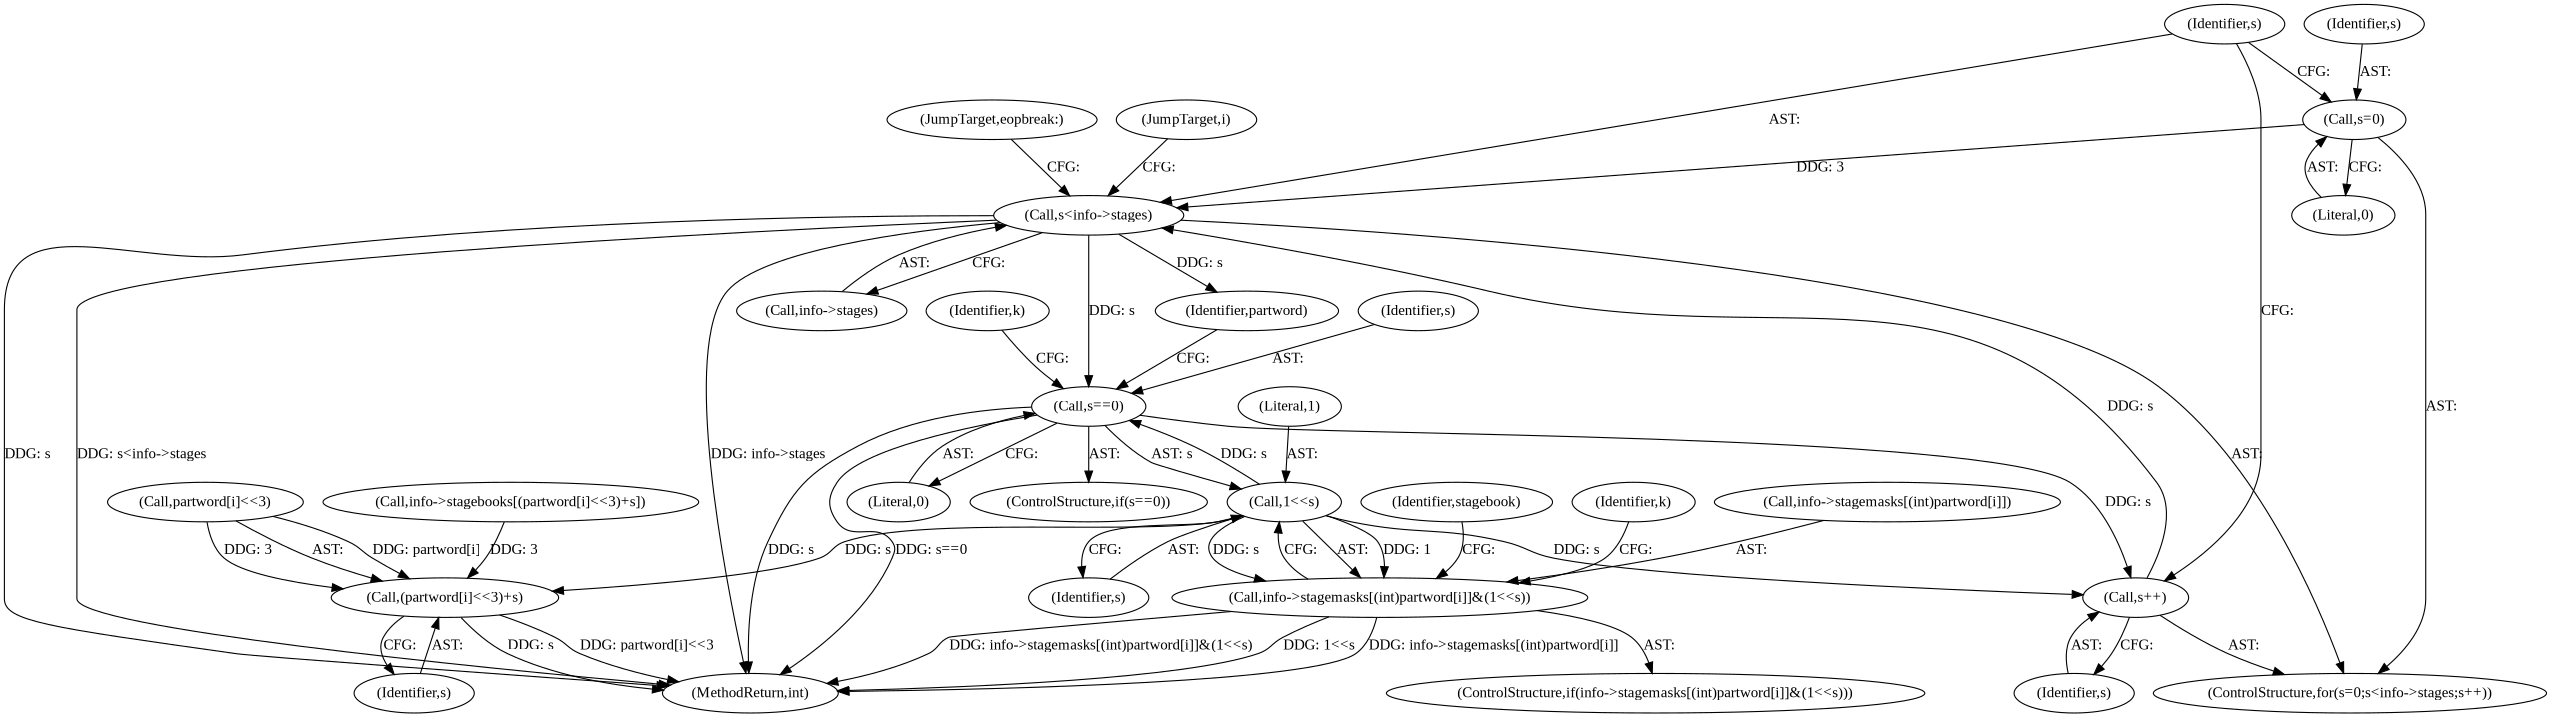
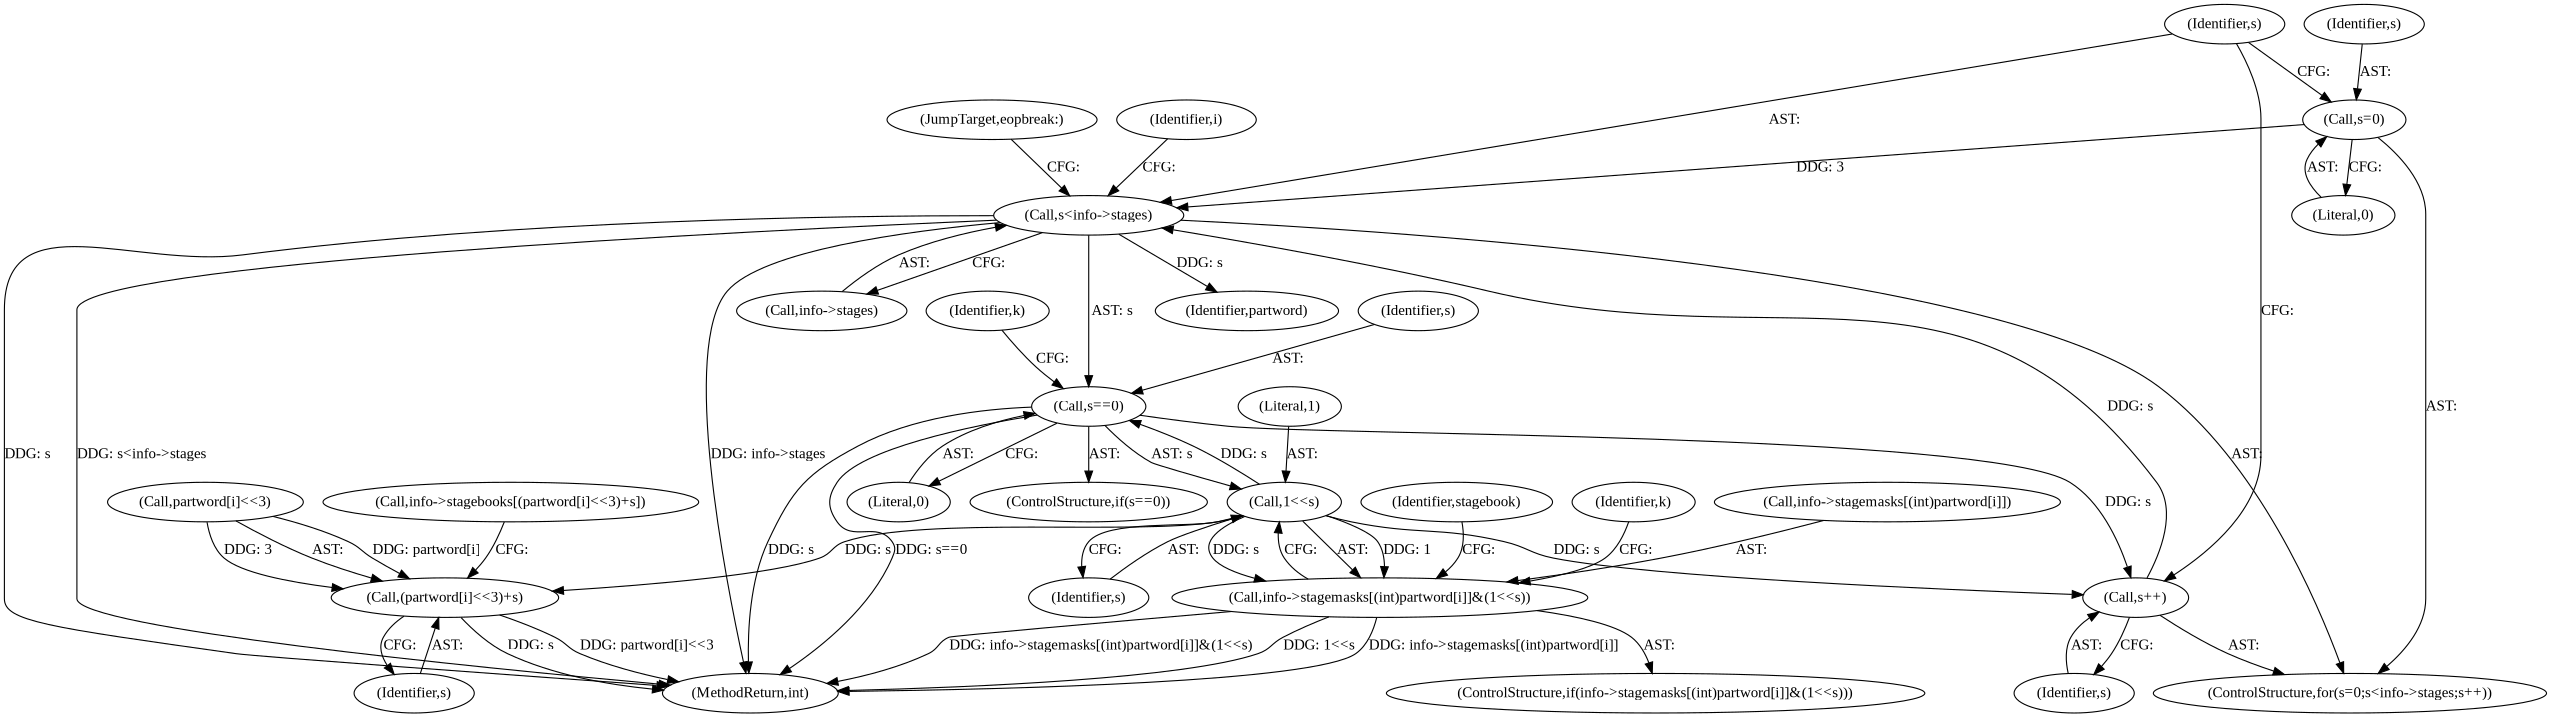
node "(JumpTarget,i)": label "(JumpTarget,i)" -> "(Identifier,i)"
edge "(Call,s<info->stages)" -> "(Call,s==0)": label "DDG: s" -> "AST: s"
edge "(Identifier,partword)" -> "(Call,s==0)": removed, label "CFG:"
edge "(Call,info->stagebooks[(partword[i]<<3)+s])" -> "(Call,(partword[i]<<3)+s)": label "DDG: 3" -> "CFG: "
